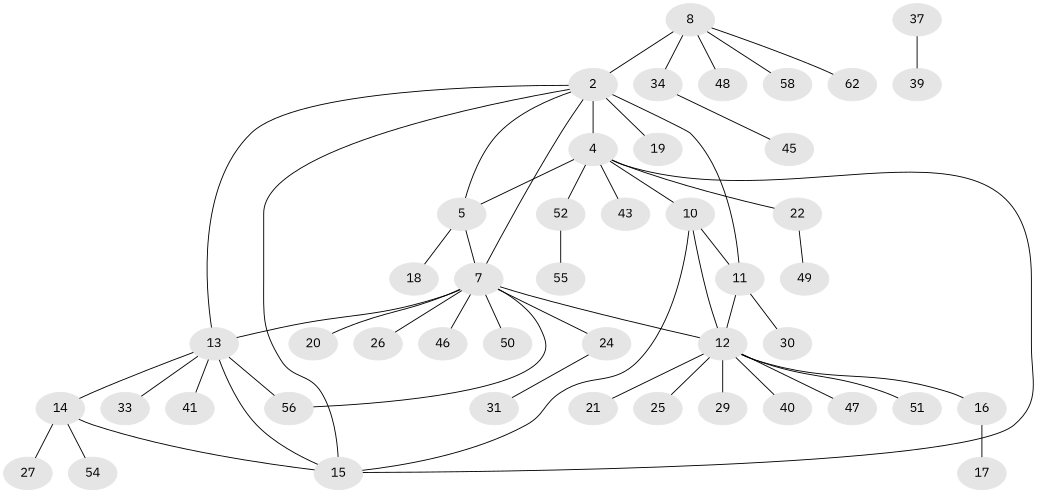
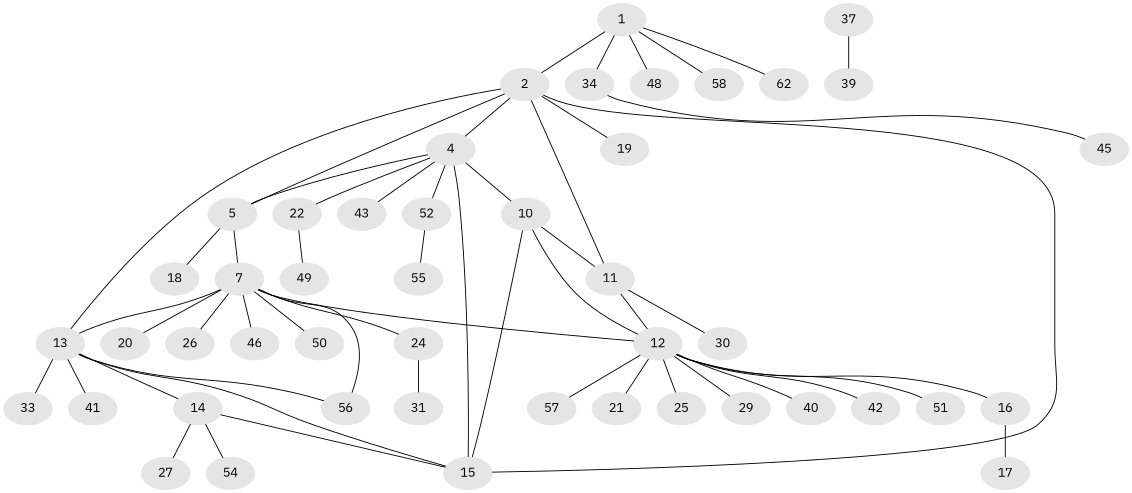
node "8": label "8" -> "1"
edge "2" -- "7": removed
node "57": added
node "47": label "47" -> "42"
